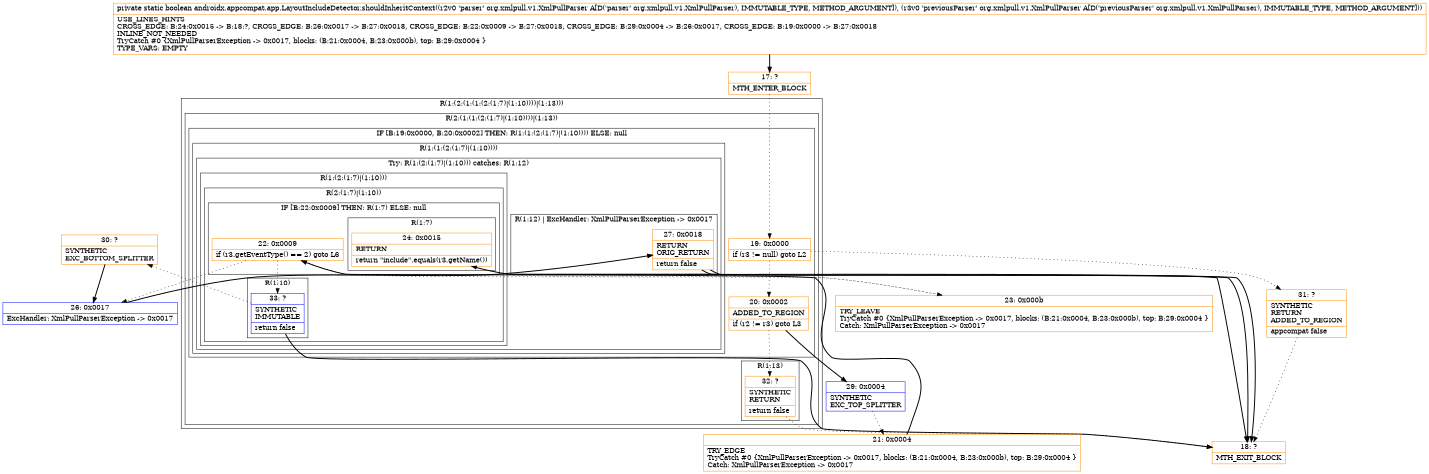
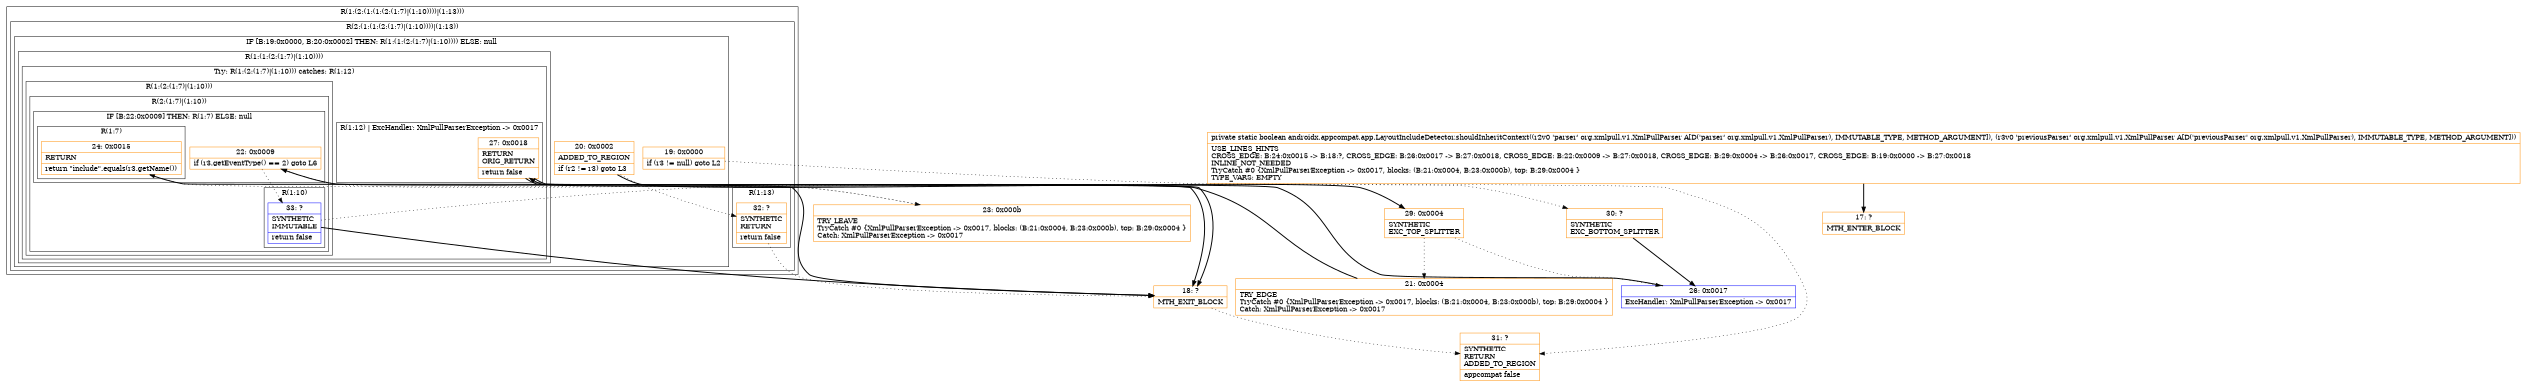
edge "17: ?" -> "19: 0x0000": removed
edge "19: 0x0000" -> "20: 0x0002": removed
edge "22: 0x0009" -> "26: 0x0017": now "29: 0x0004" -> "26: 0x0017"
edge "31: ?" -> "18: ?": reversed
node "29: 0x0004": color blue -> darkorange
